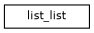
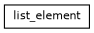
node "list_list": label "list_list" -> "list_element"
